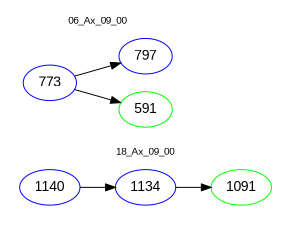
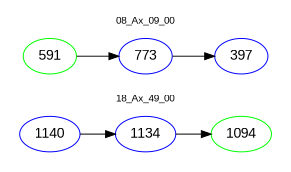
cluster "06_Ax_09_00": label "06_Ax_09_00" -> "08_Ax_09_00"
node "797": label "797" -> "397"
edge "773" -> "591": reversed
cluster "18_Ax_09_00": label "18_Ax_09_00" -> "18_Ax_49_00"
node "1091": label "1091" -> "1094"
